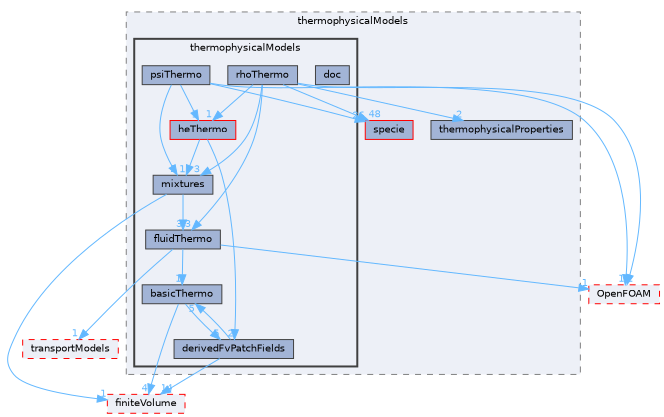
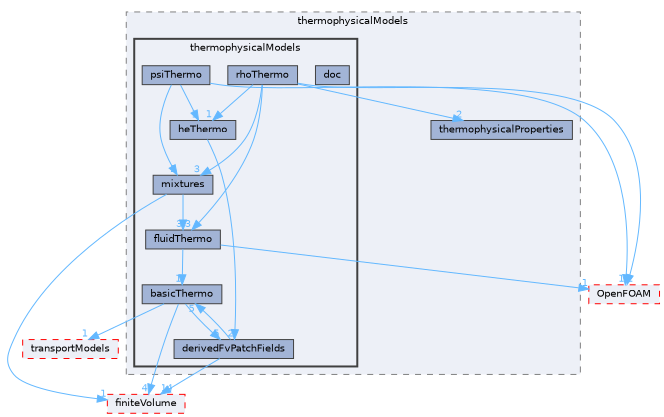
node "heThermo": color red -> grey25
node "specie": removed
edge "heThermo" -> "mixtures": removed
edge "fluidThermo" -> "transportModels": now "basicThermo" -> "transportModels"
